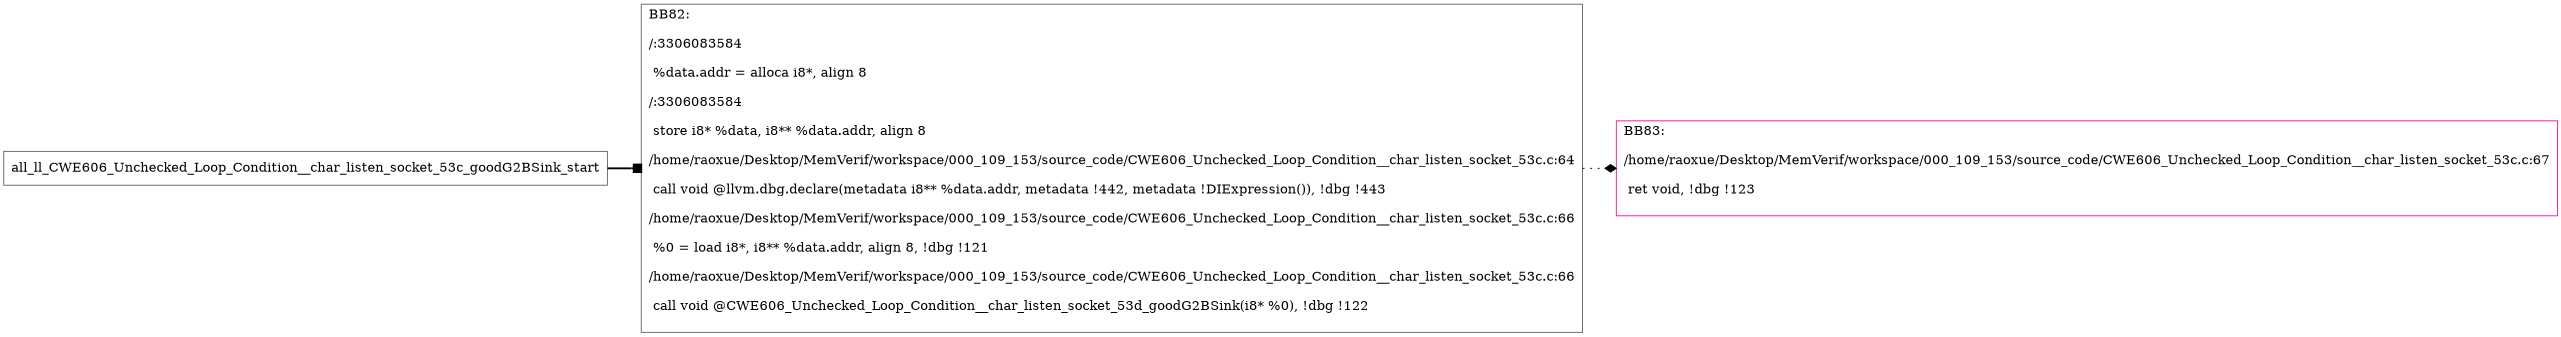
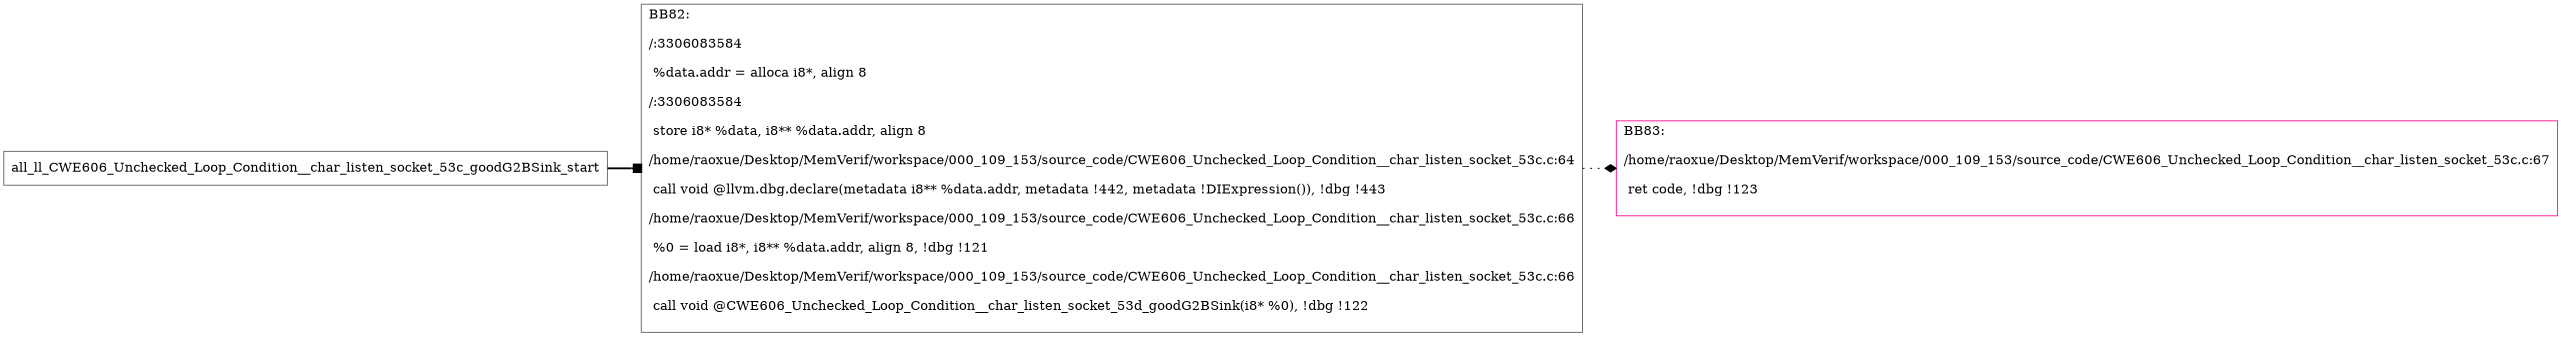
node "BB83:": text "ret void, !dbg !123" -> "ret code, !dbg !123"
